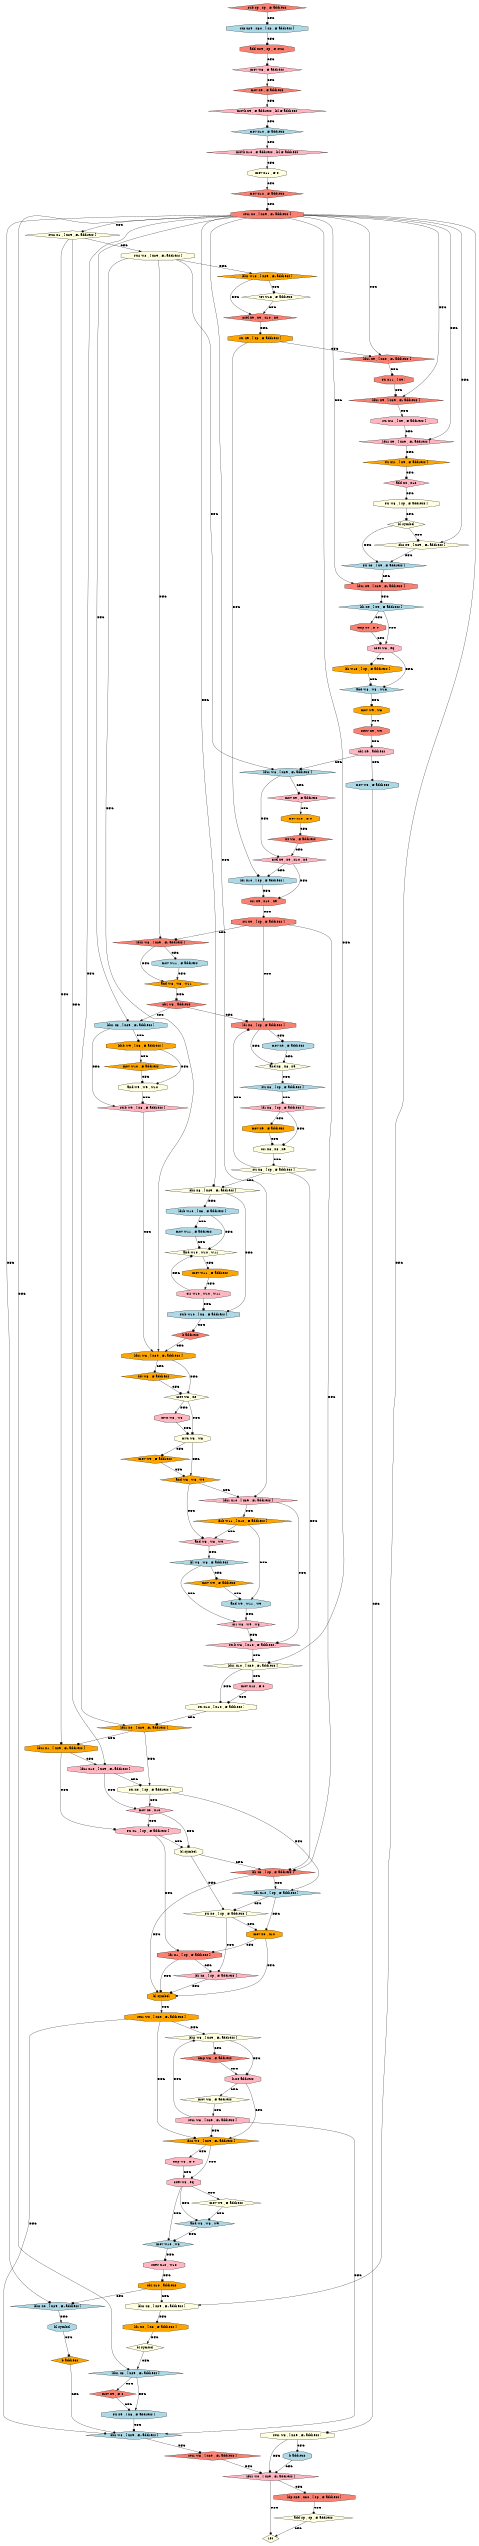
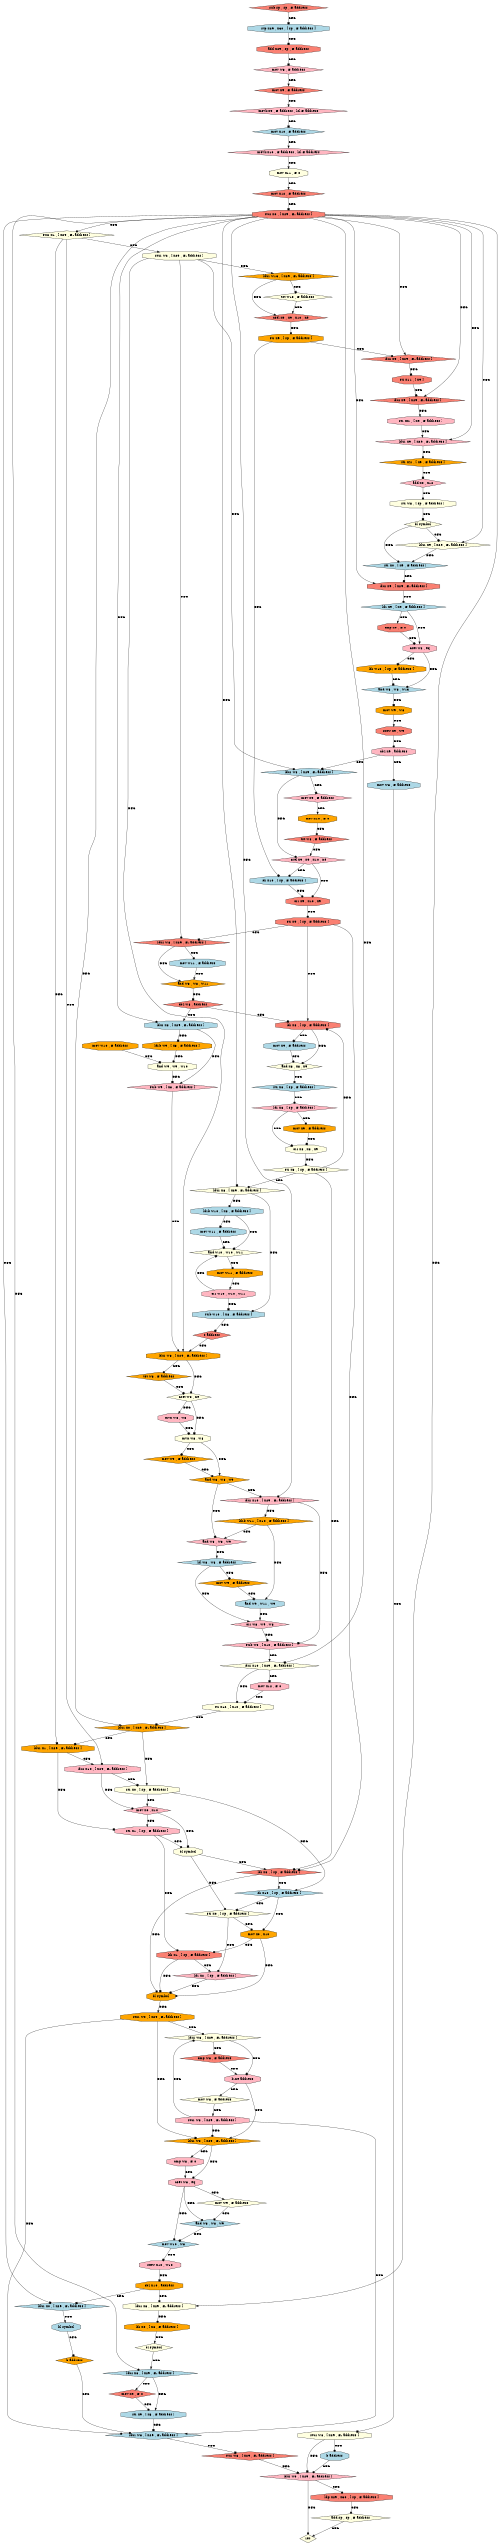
node "add x29 , sp , # stur": label "add x29 , sp , # stur" -> "add x29 , sp , # address"
edge "ldrb w9 , [ x8 , # address ]" -> "mov w10 , # address": removed, label "CFG"
node "mov w10 , # address": shape diamond -> octagon
edge "ldr x1 , [ sp , # address ]" -> "ldr x2 , [ sp , # address ]": arrowhead dot -> normal
